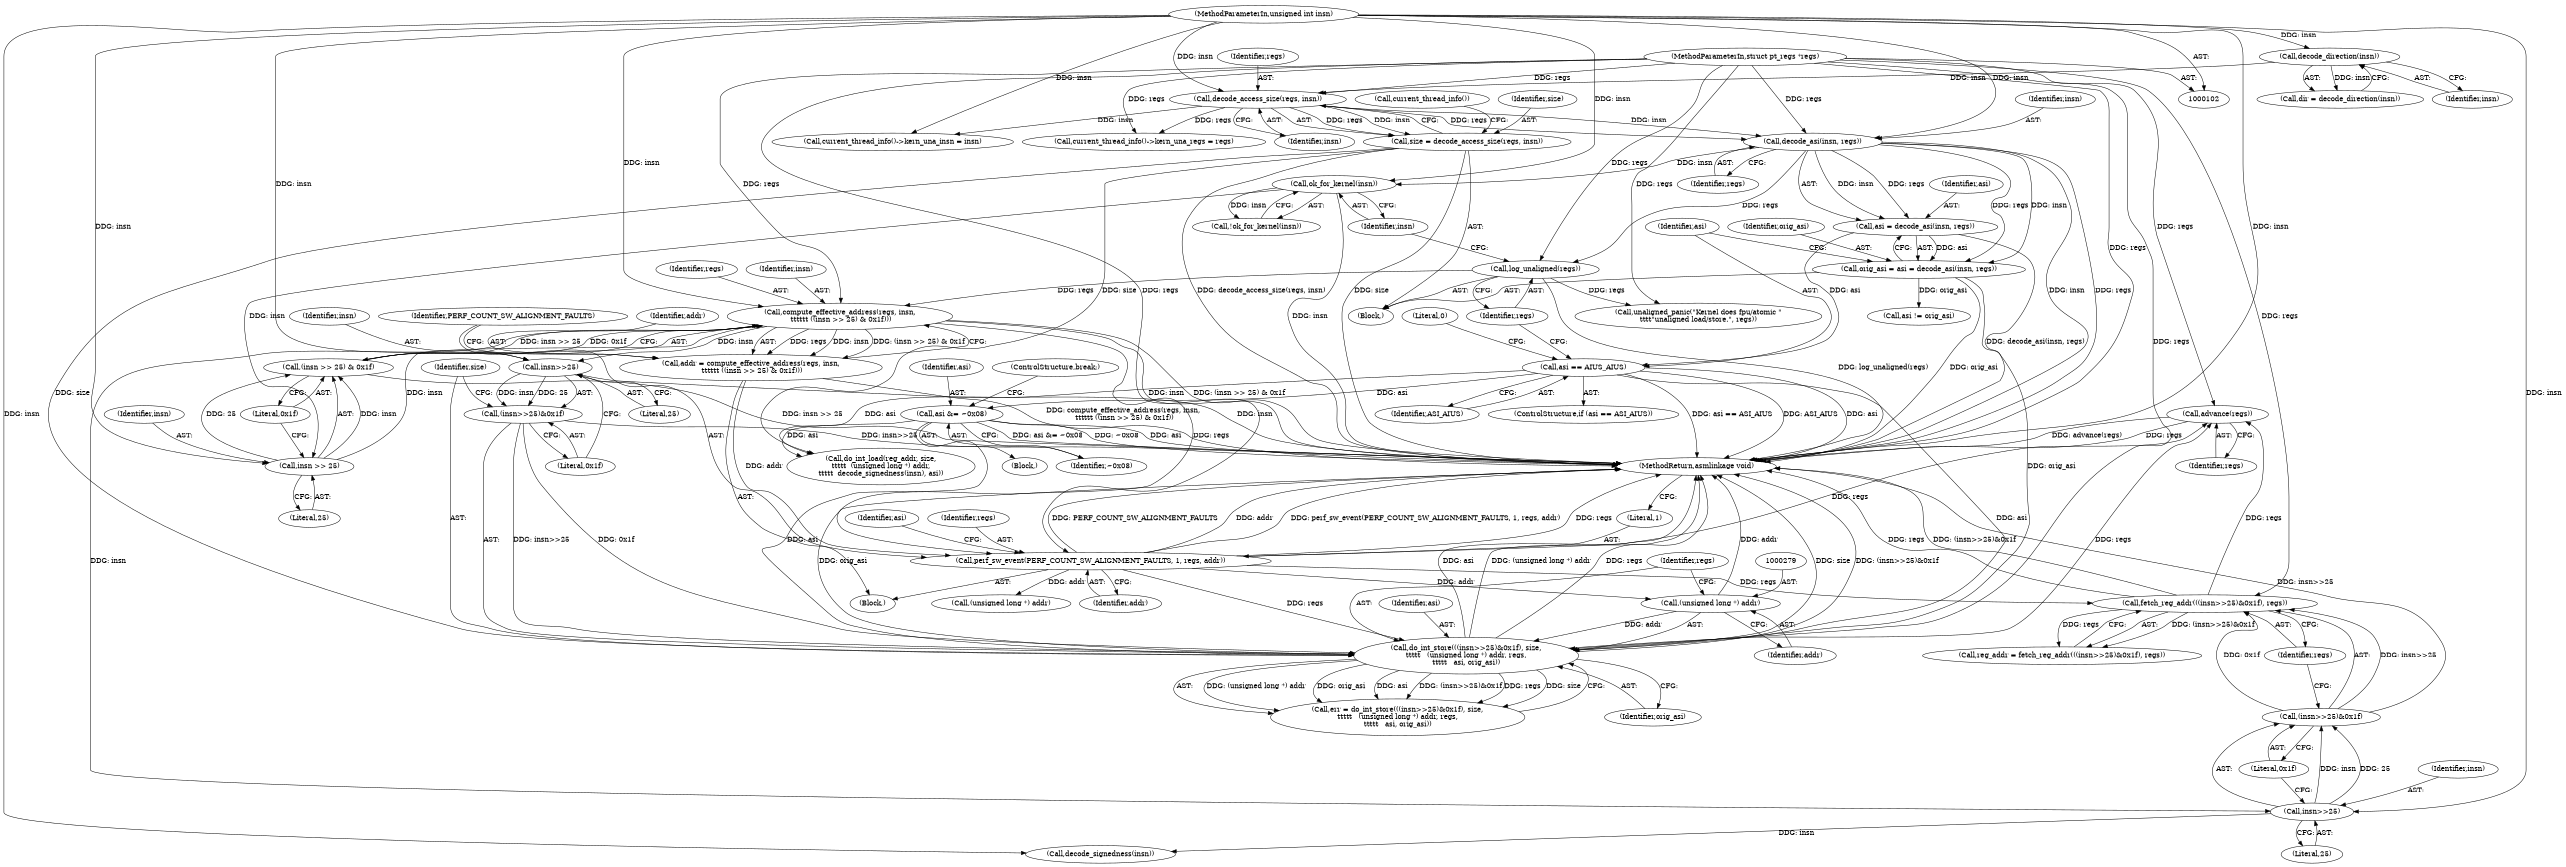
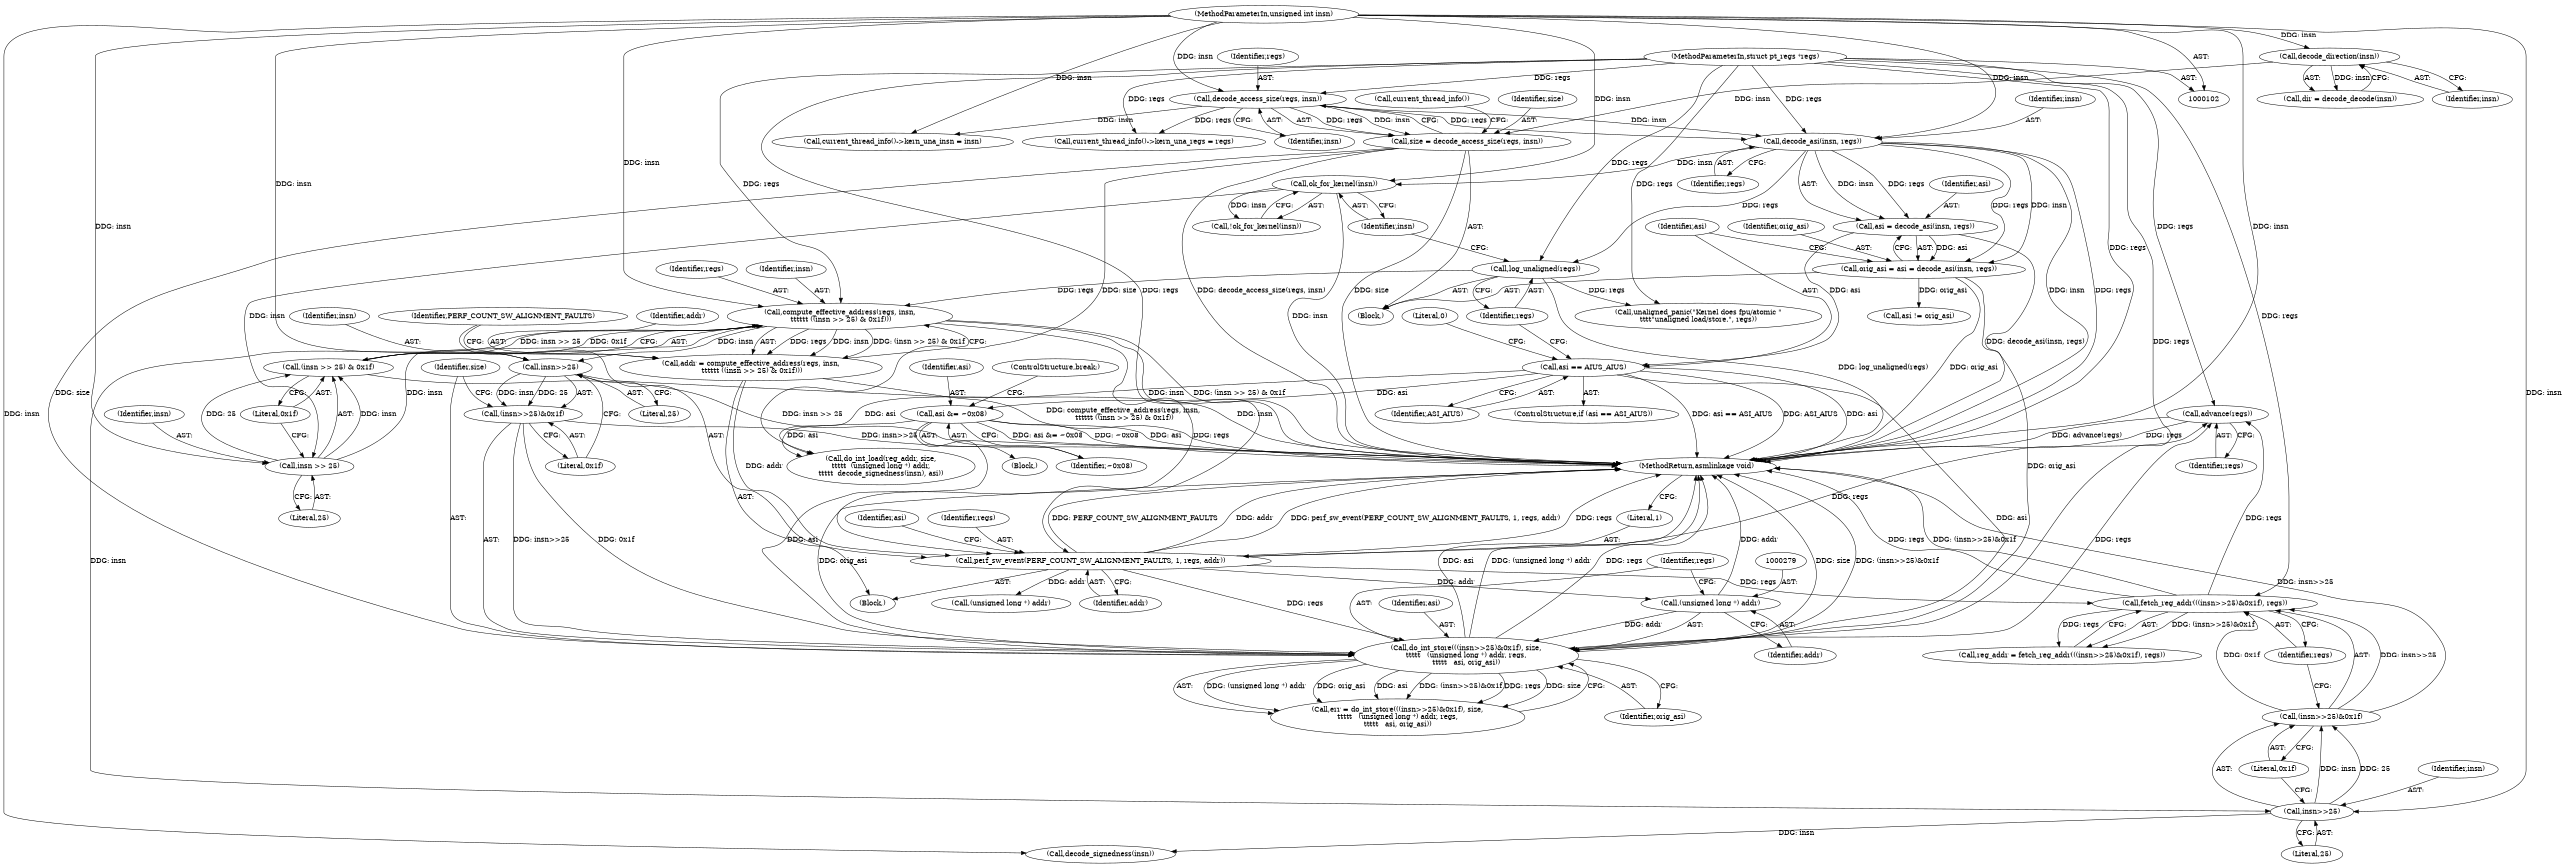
edge "(Call,decode_direction(insn))" -> "(Call,decode_access_size(regs, insn))": now "(Call,decode_direction(insn))" -> "(Call,size = decode_access_size(regs, insn))"
node "(Call,dir = decode_direction(insn))": label "(Call,dir = decode_direction(insn))" -> "(Call,dir = decode_decode(insn))"
